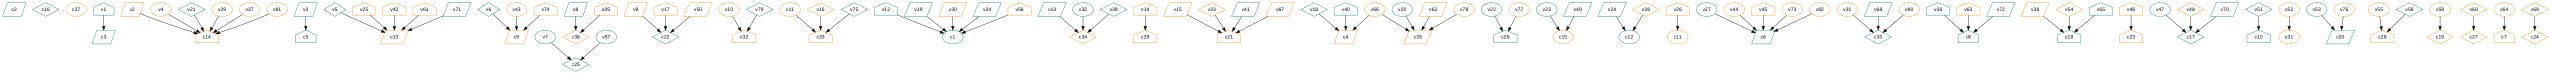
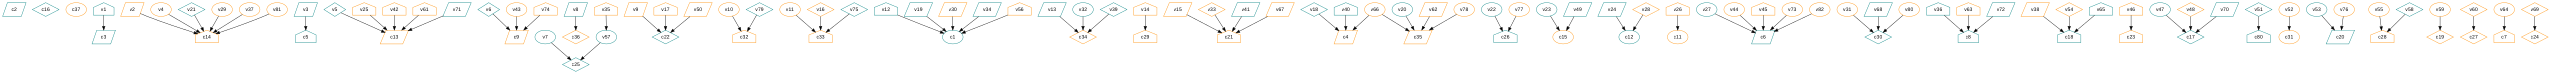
edge "v35" -> "c36": now "v35" -> "v57"
node "c10": label "c10" -> "c80"
